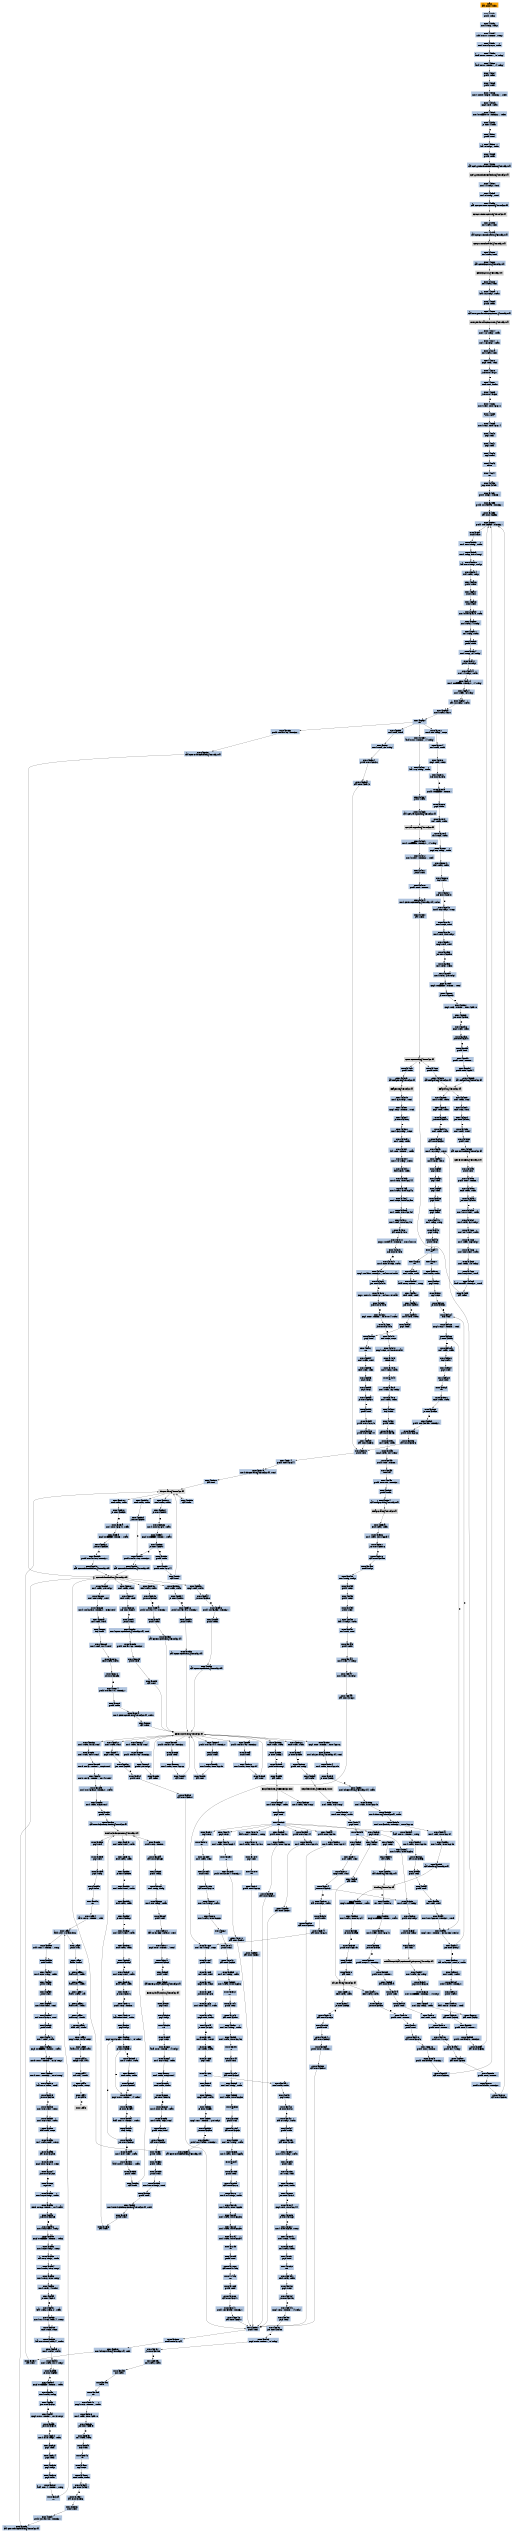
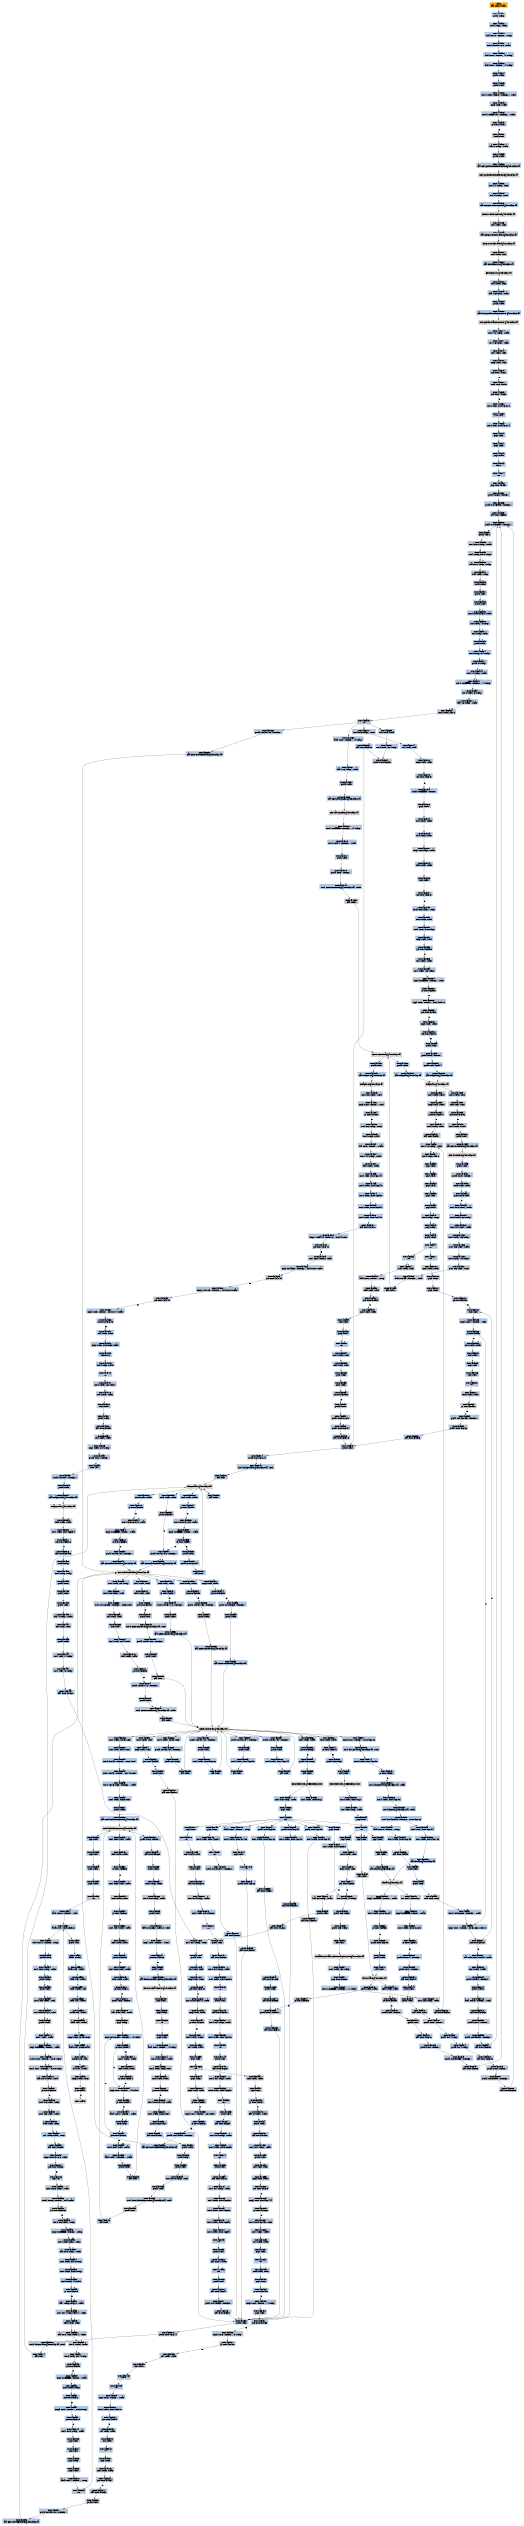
edge "0x0043c564 pushl 0x00466cbc" -> "0x0043c56a call 0x00438573": reversed
edge "0x00438974 je 0x00438a35" -> "0x0043897a call 0x00431833": now "0x00438974 je 0x00438a35" -> "0x0043856a pushl $0x0<UINT8>"
